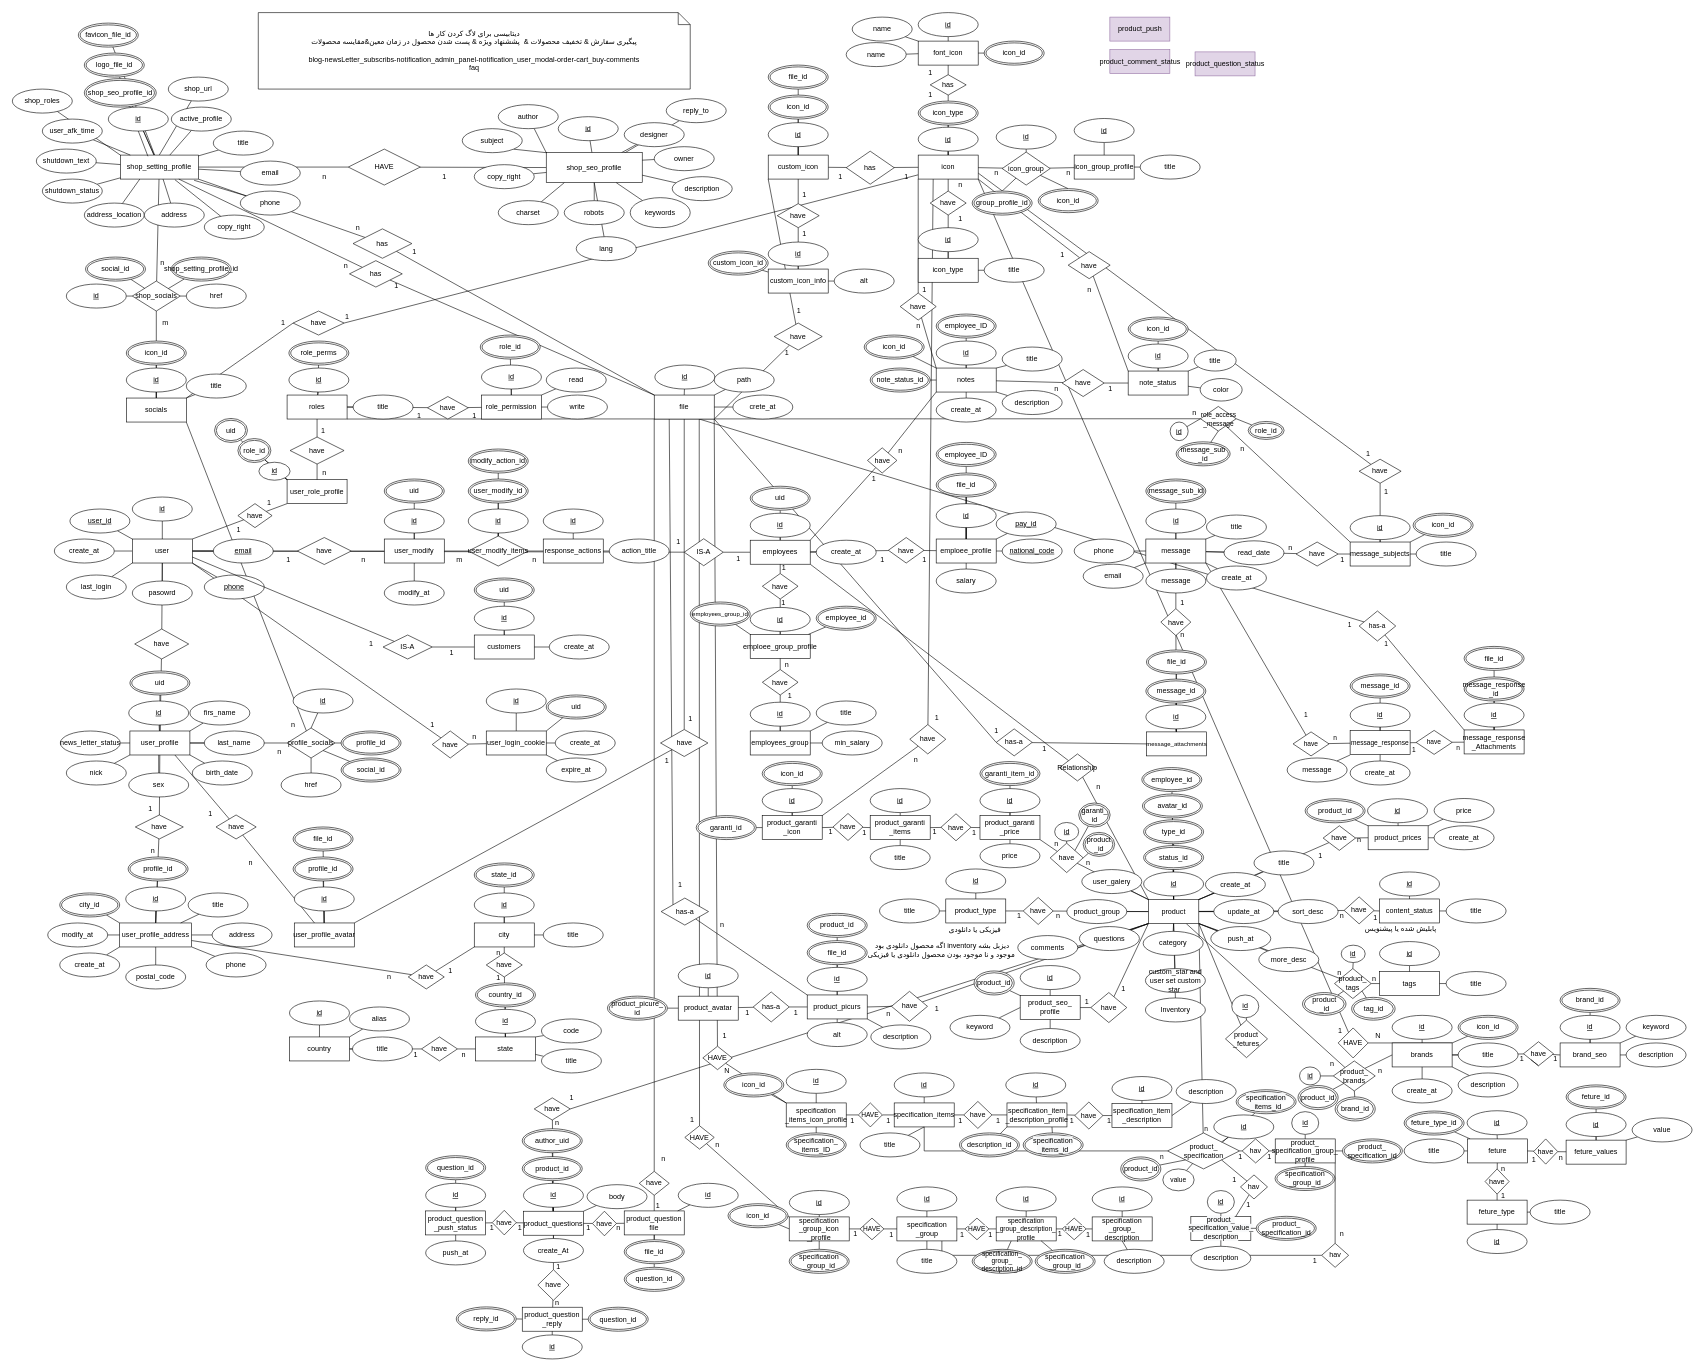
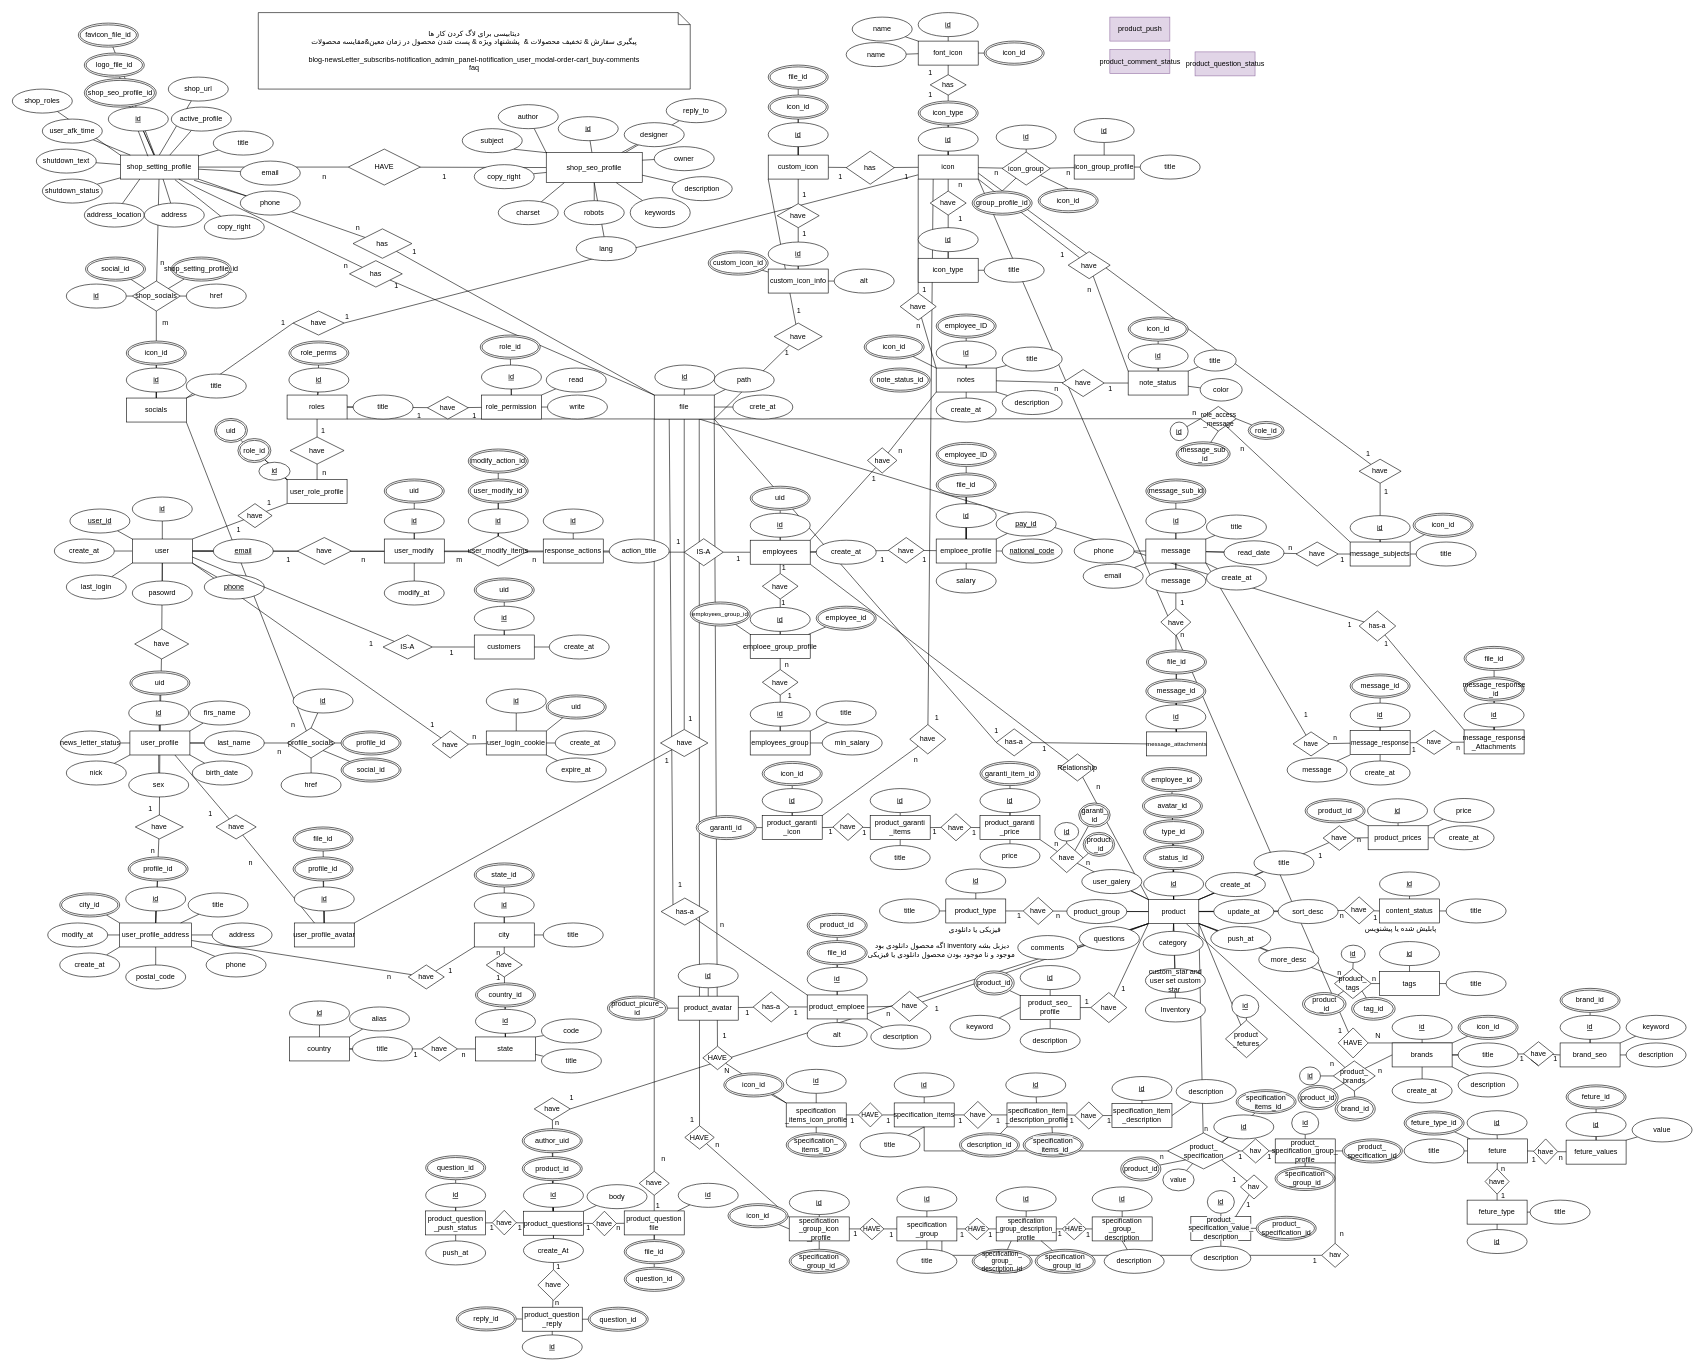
edge "note_status_id" -- "notes": removed
node "product_picurs": label "product_picurs" -> "product_emploee"
